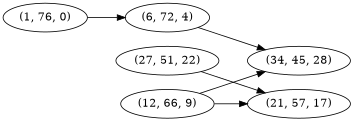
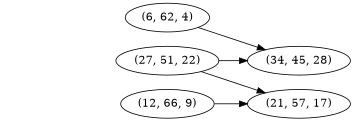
node "(1, 76, 0)": removed
node "(6, 72, 4)": label "(6, 72, 4)" -> "(6, 62, 4)"
edge "(12, 66, 9)" -> "(34, 45, 28)": now "(27, 51, 22)" -> "(34, 45, 28)"
